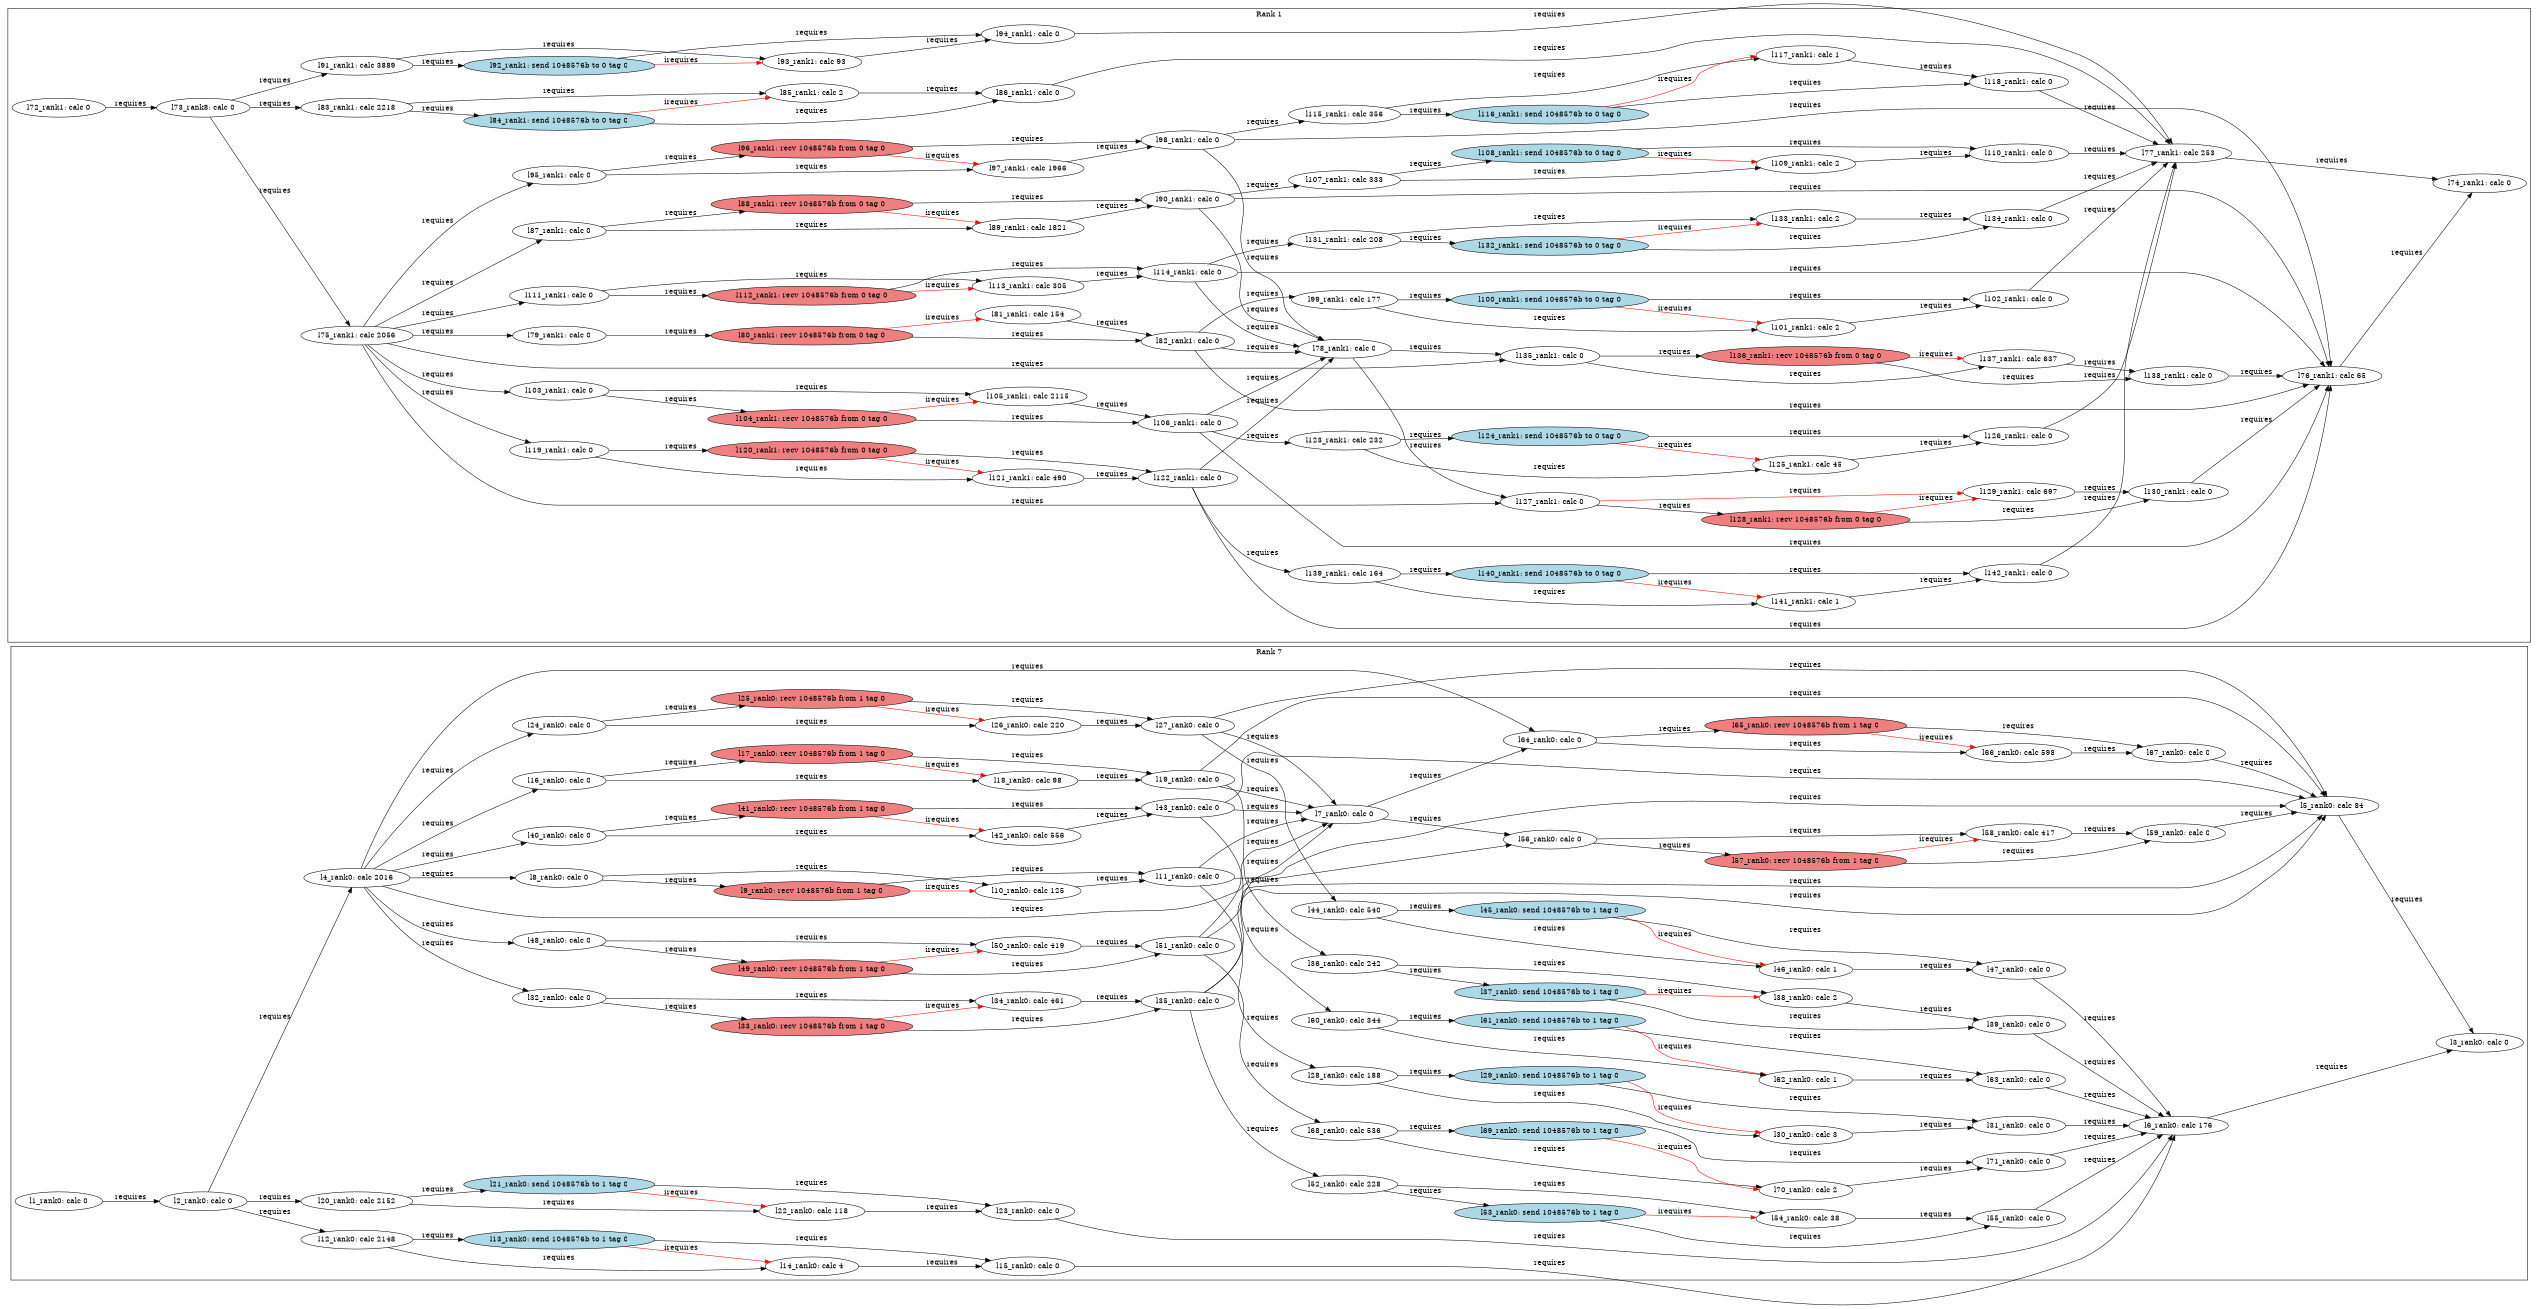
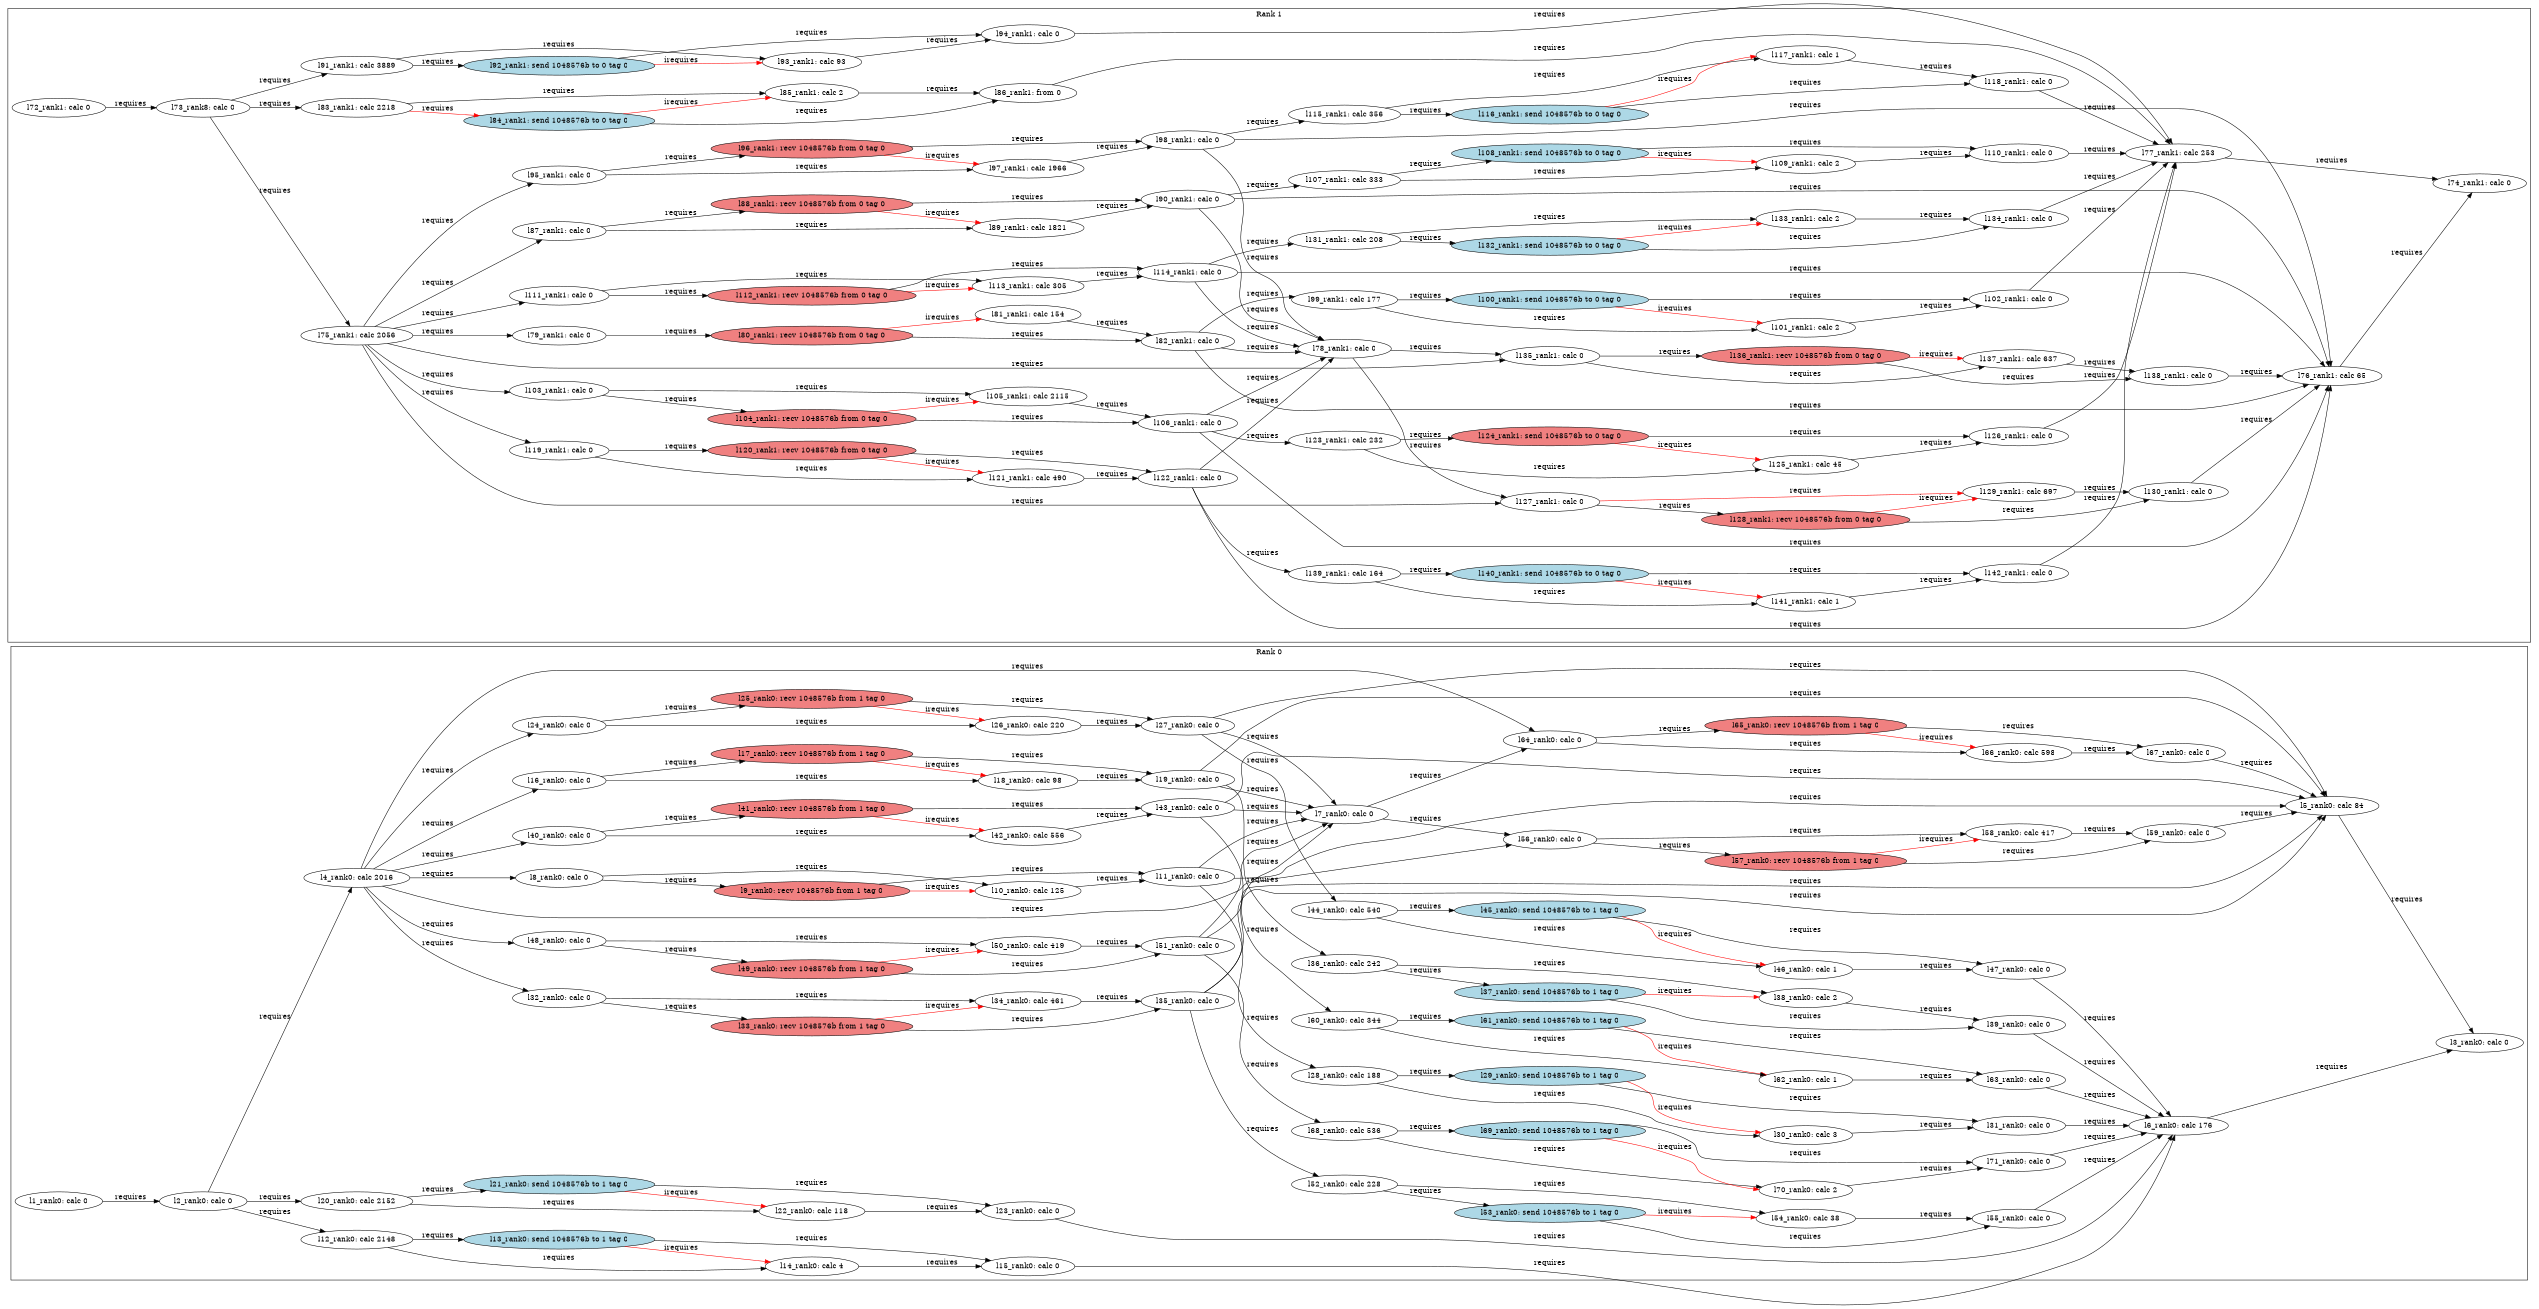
node "l86_rank1: calc 0": label "l86_rank1: calc 0" -> "l86_rank1: from 0"
edge "l83_rank1: calc 2218" -> "l84_rank1: send 1048576b to 0 tag 0": color black -> red
node "l124_rank1: send 1048576b to 0 tag 0": fillcolor lightblue -> lightcoral
cluster "Rank 7": label "Rank 7" -> "Rank 0"
